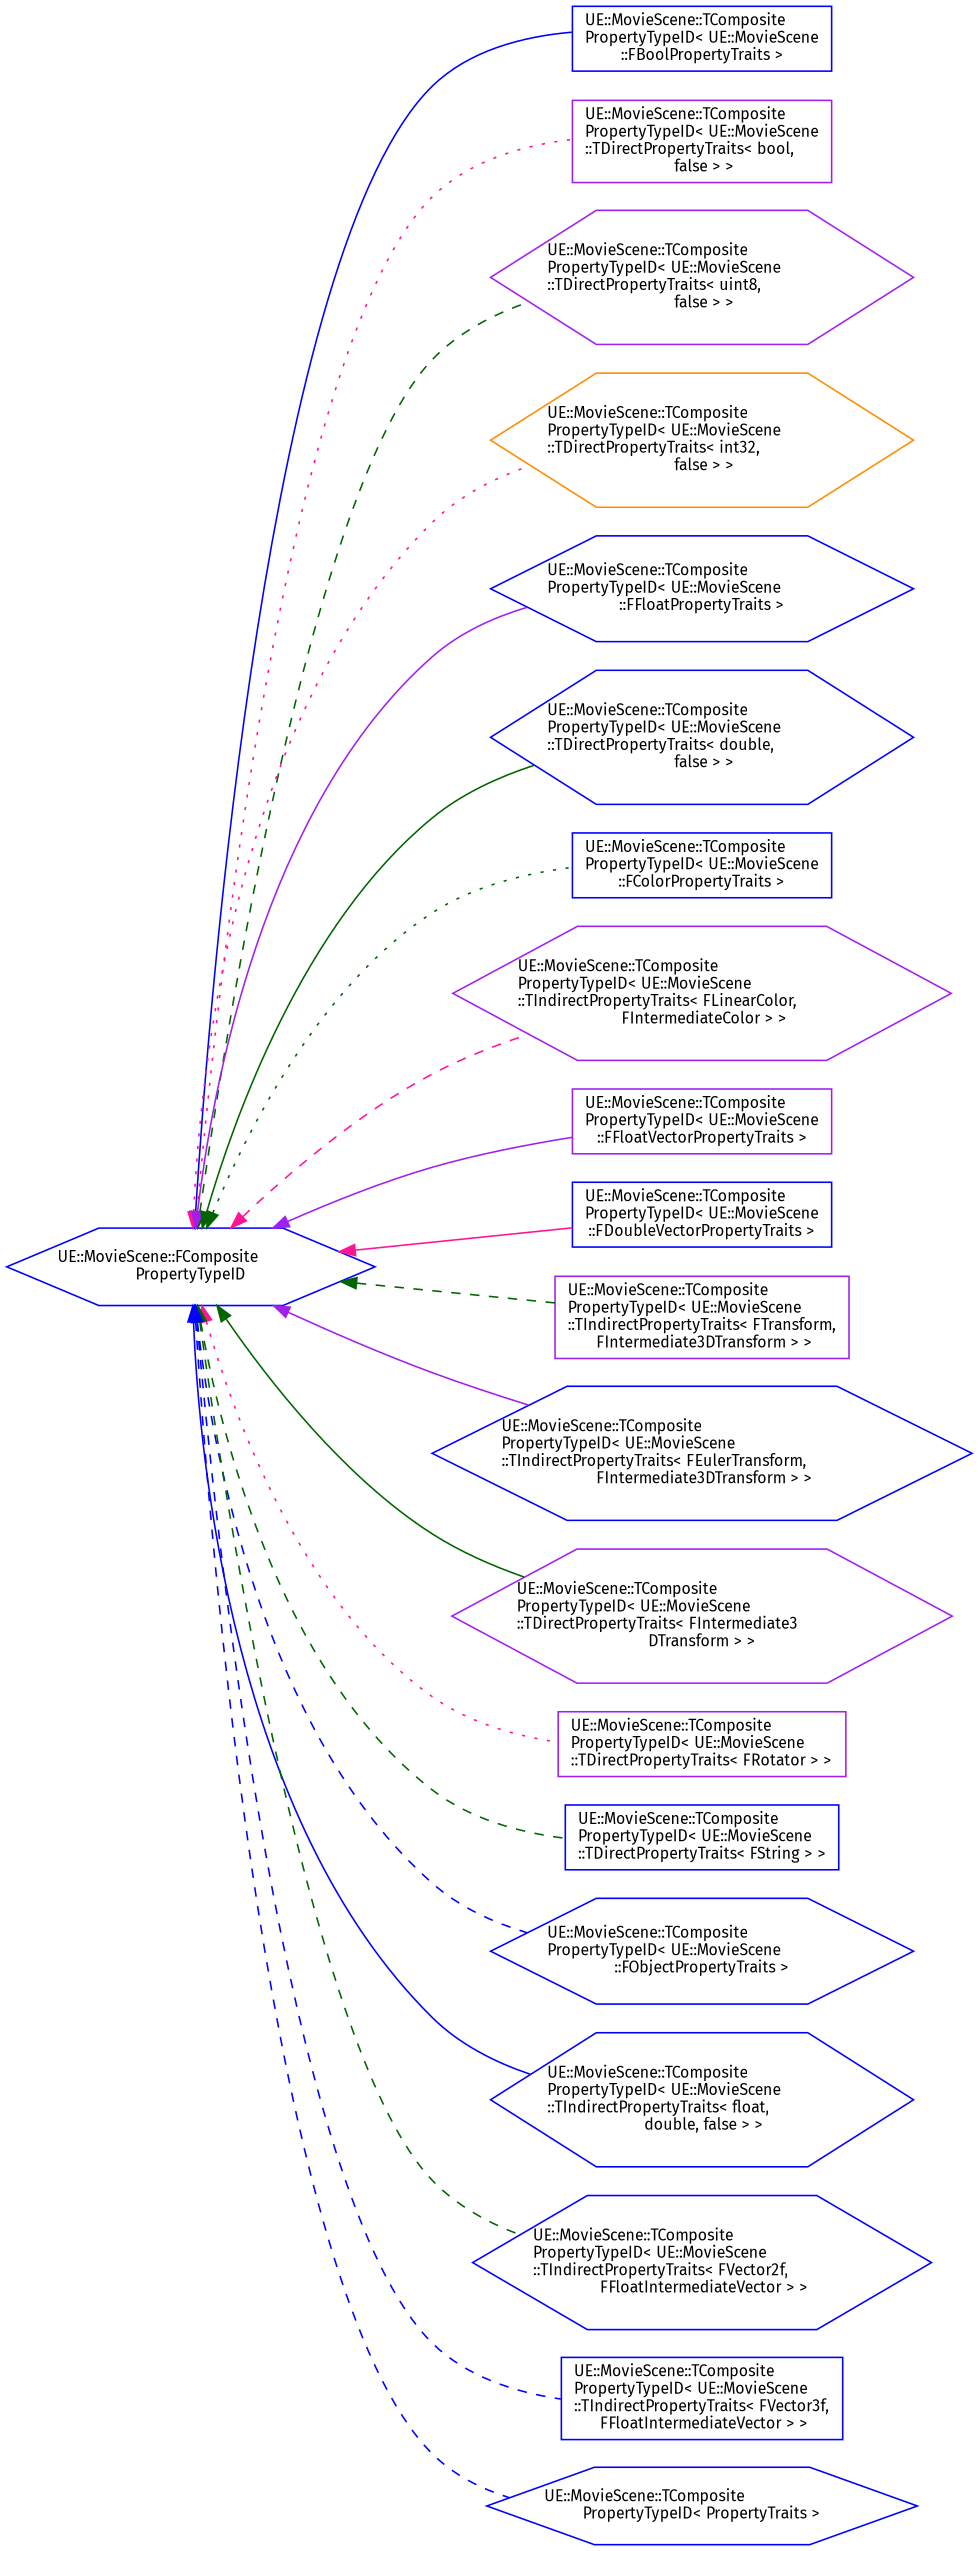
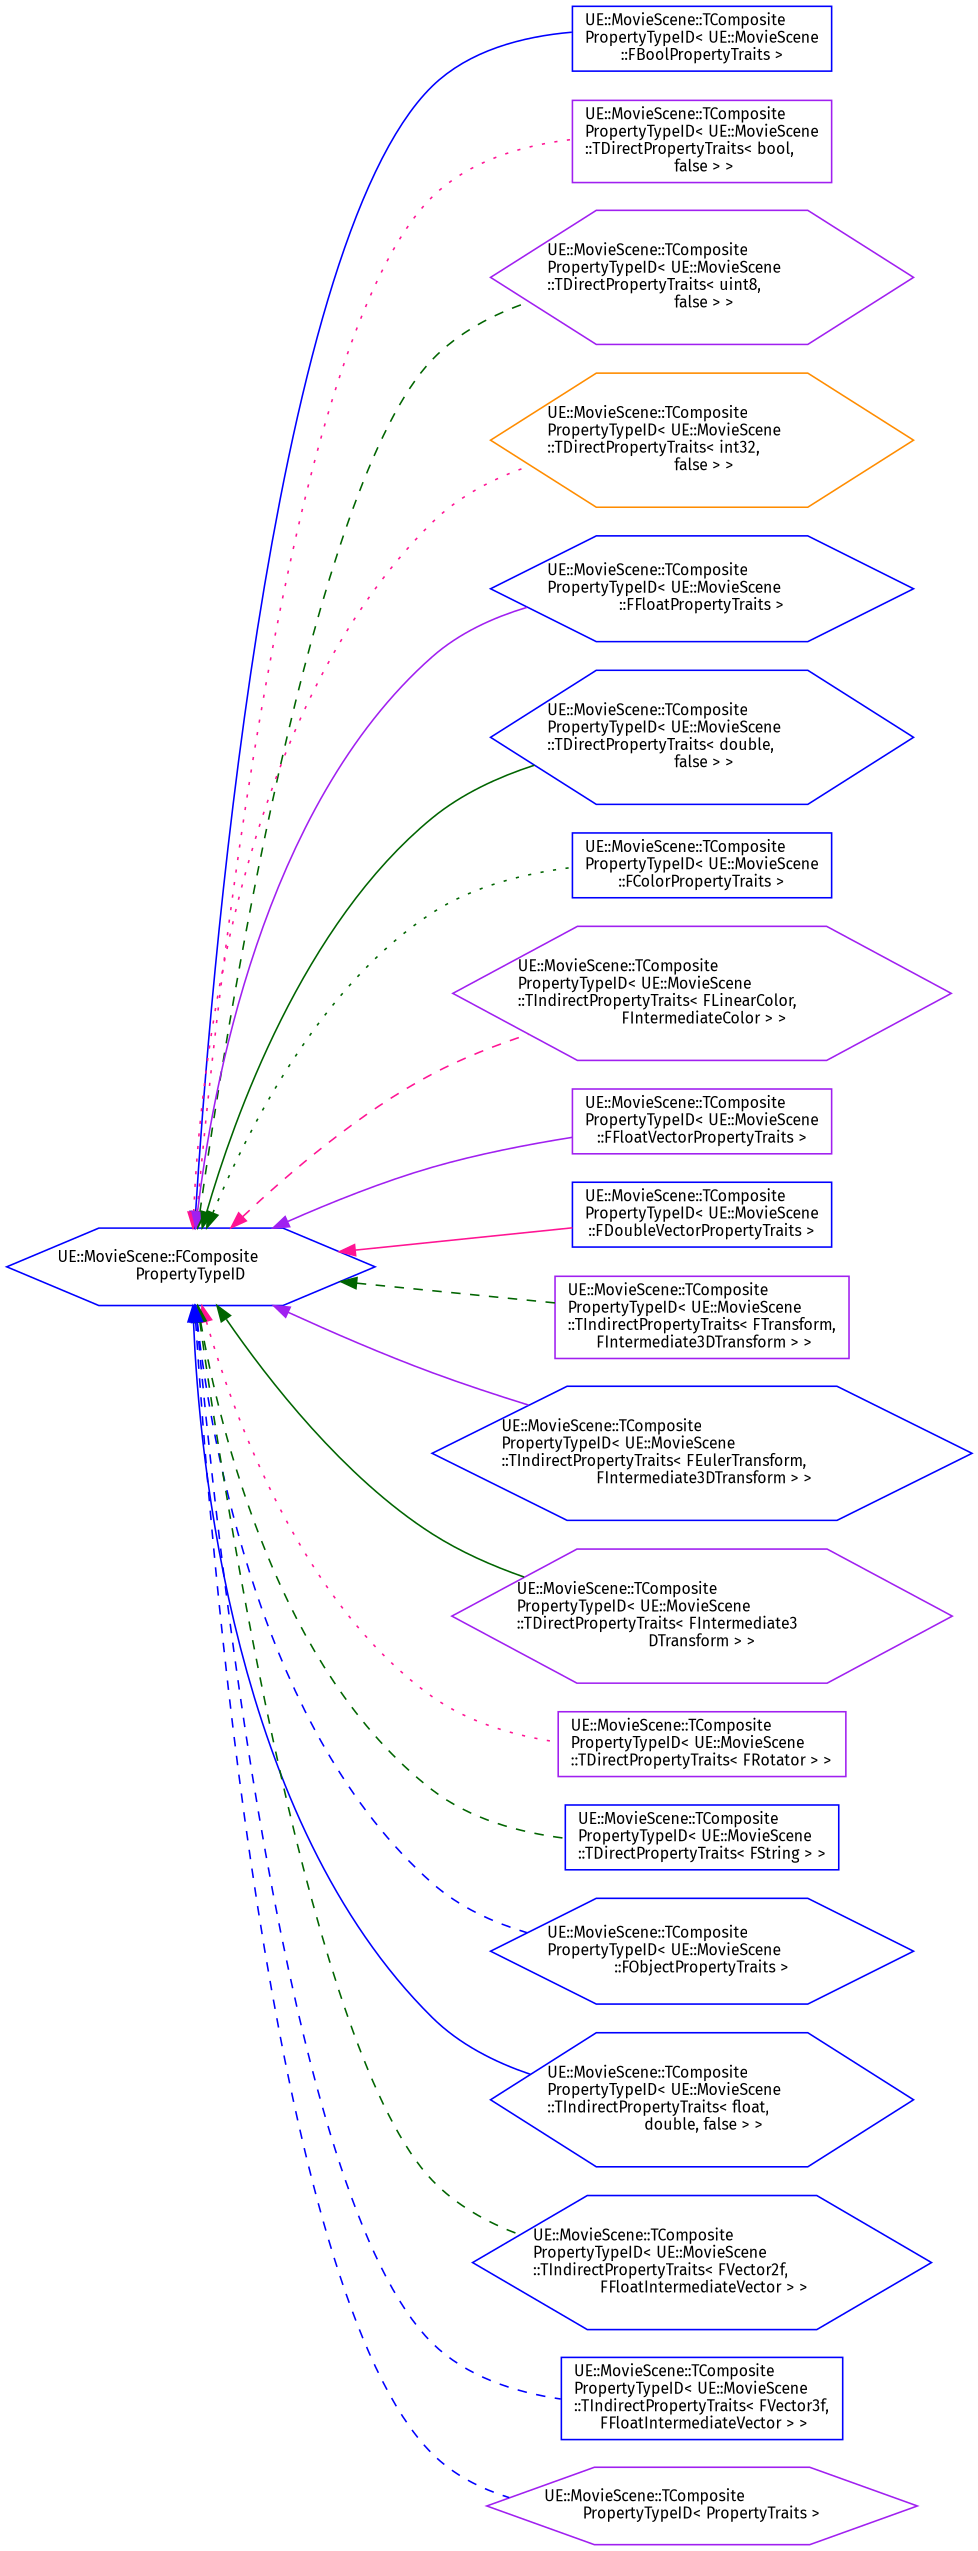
node "UE::MovieScene::TComposite PropertyTypeID< PropertyTraits >": color blue -> purple
